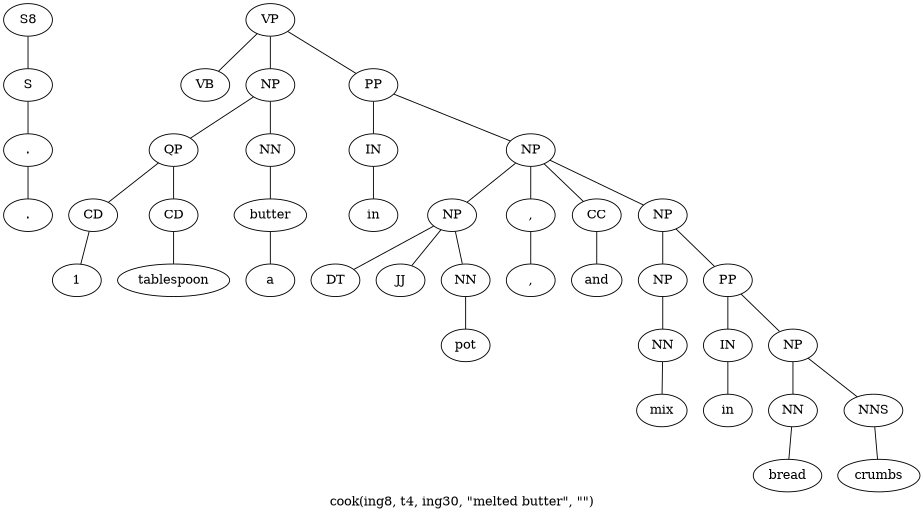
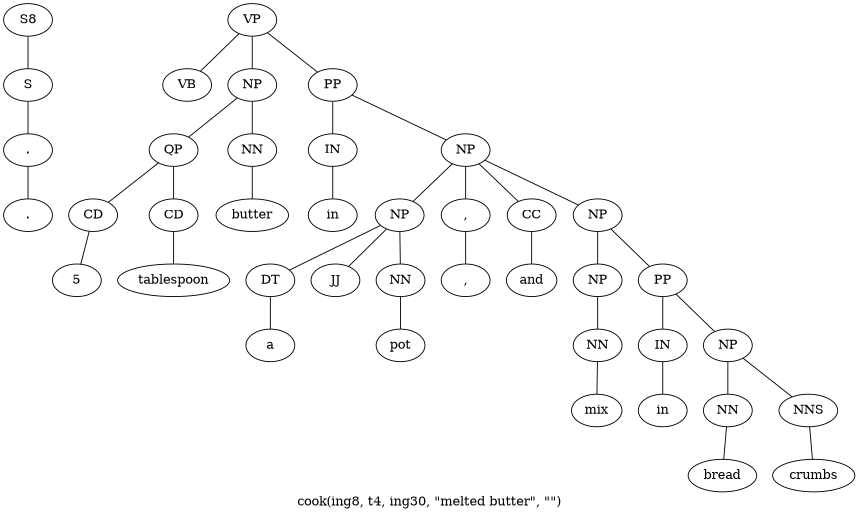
edge "butter" -- "a": now "DT" -- "a"
node "1": label "1" -> "5"
